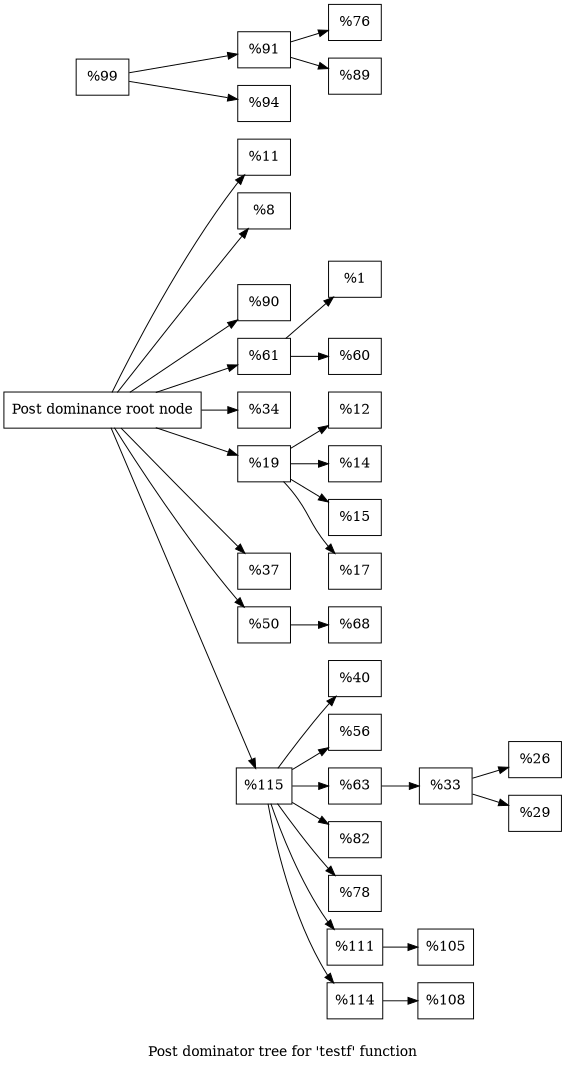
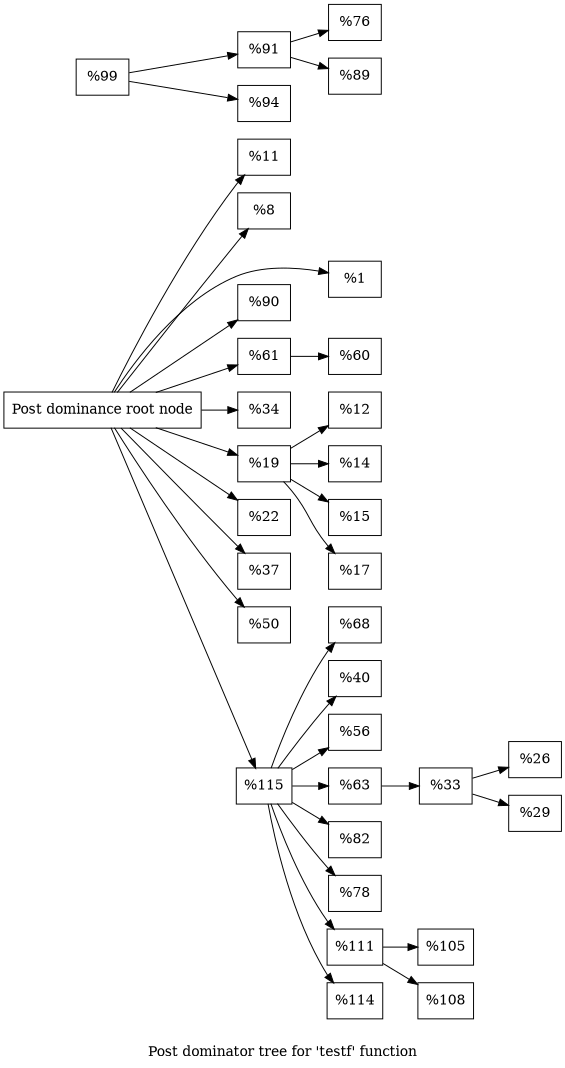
edge "%61" -> "%1": now "Post dominance root node" -> "%1"
node "%22": added
edge "%50" -> "%68": now "%115" -> "%68"
edge "%114" -> "%108": now "%111" -> "%108"
